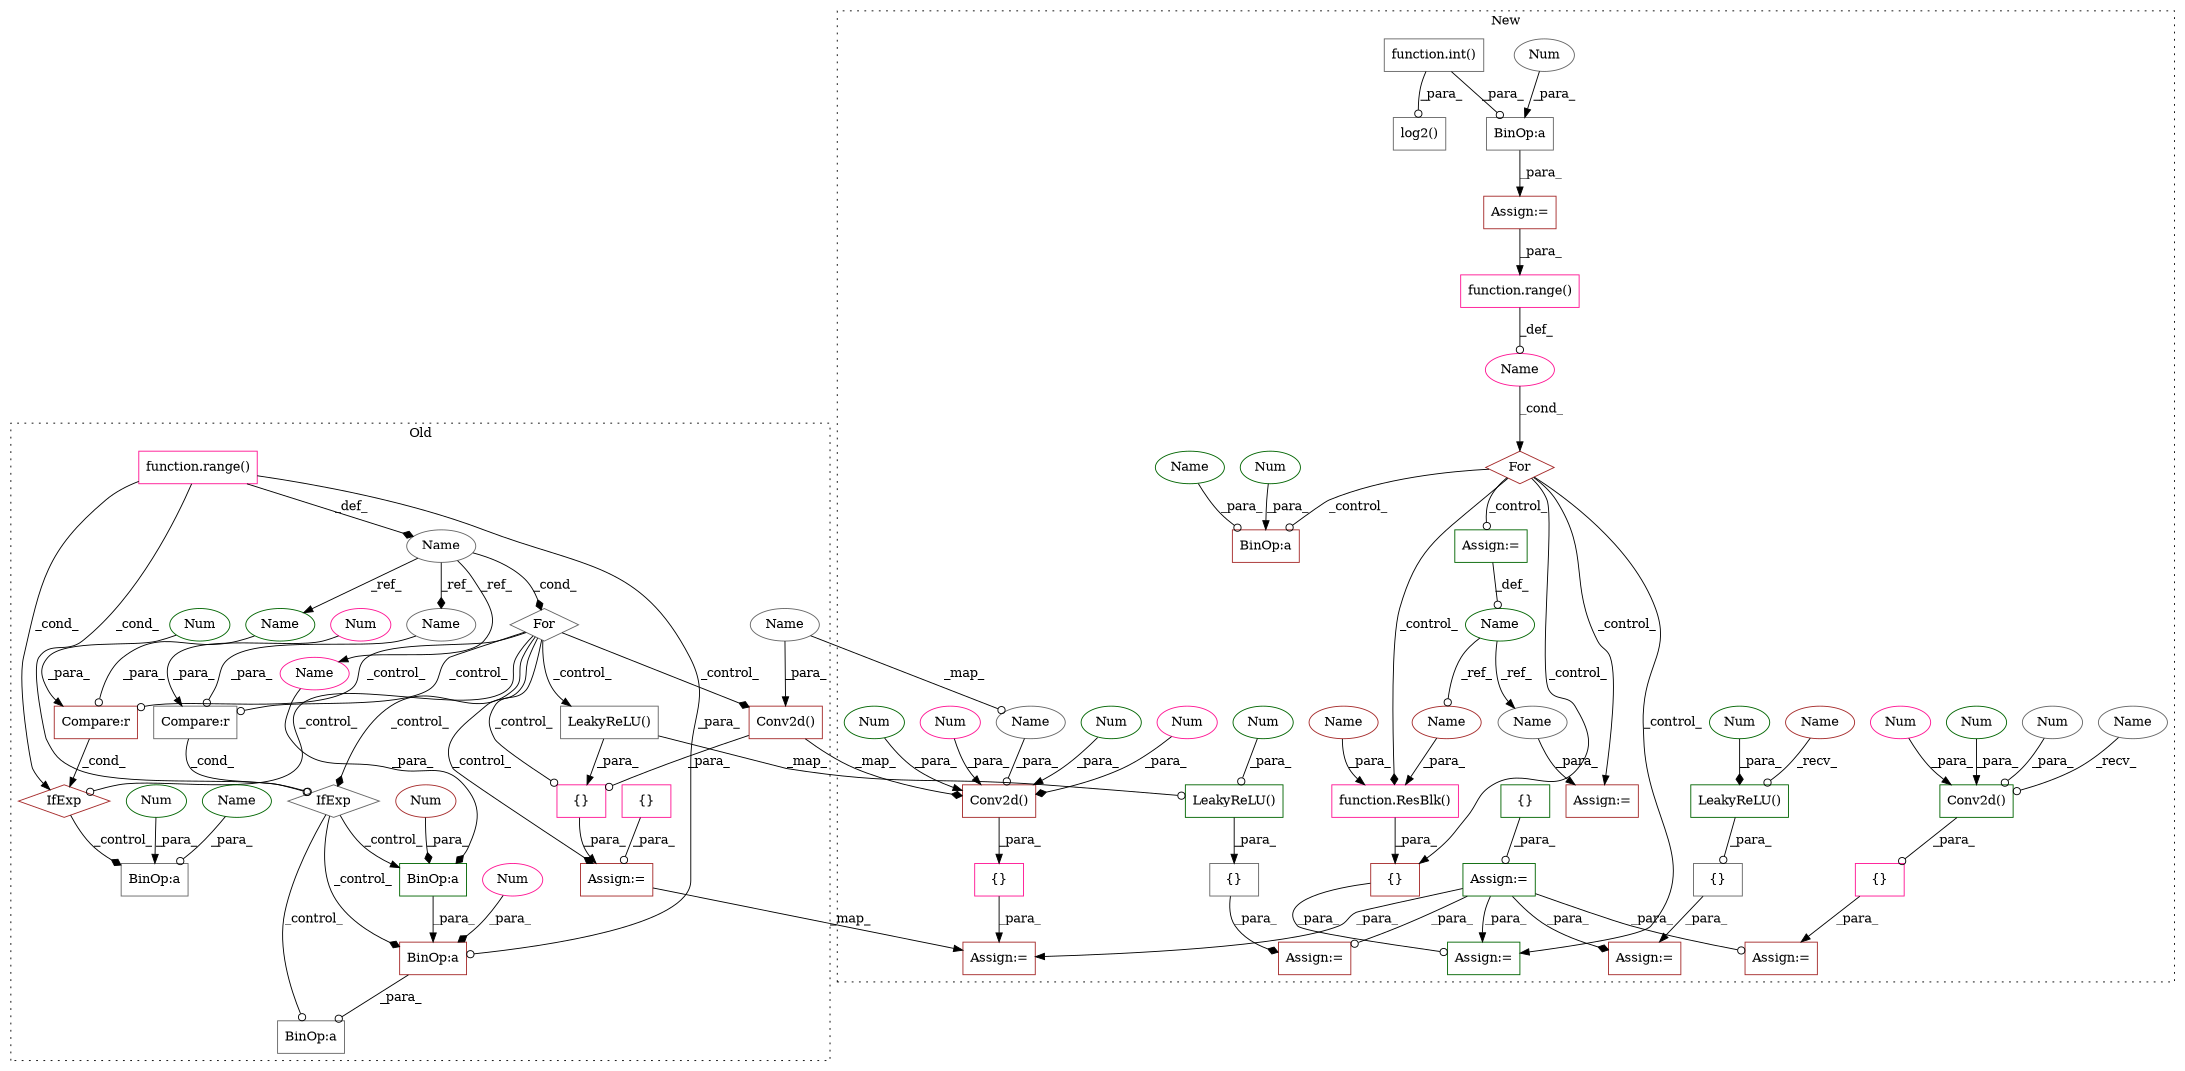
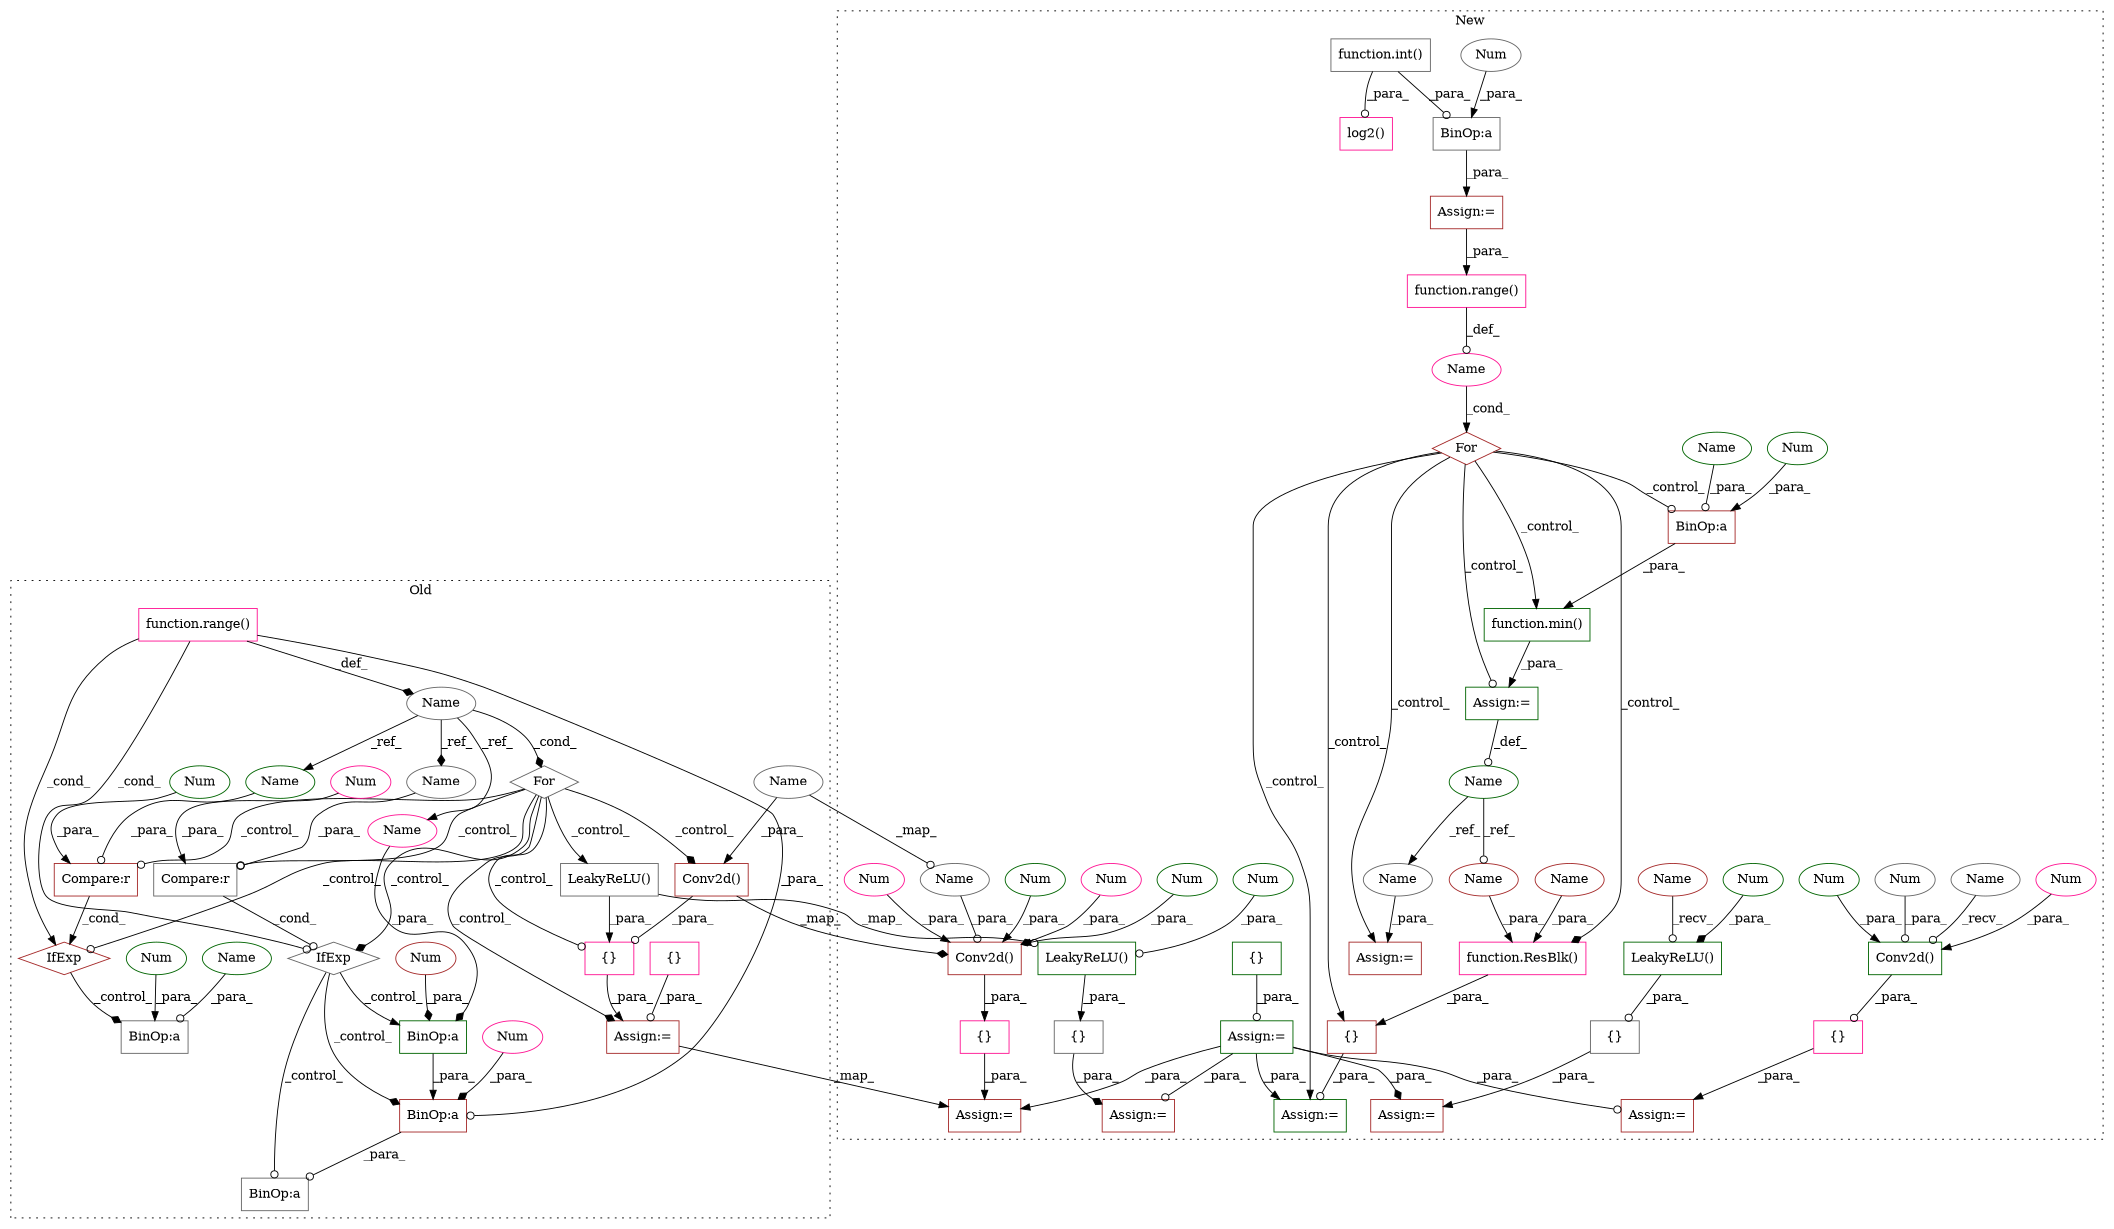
node "log2()": color gray40 -> deeppink
node "function.min()": added
